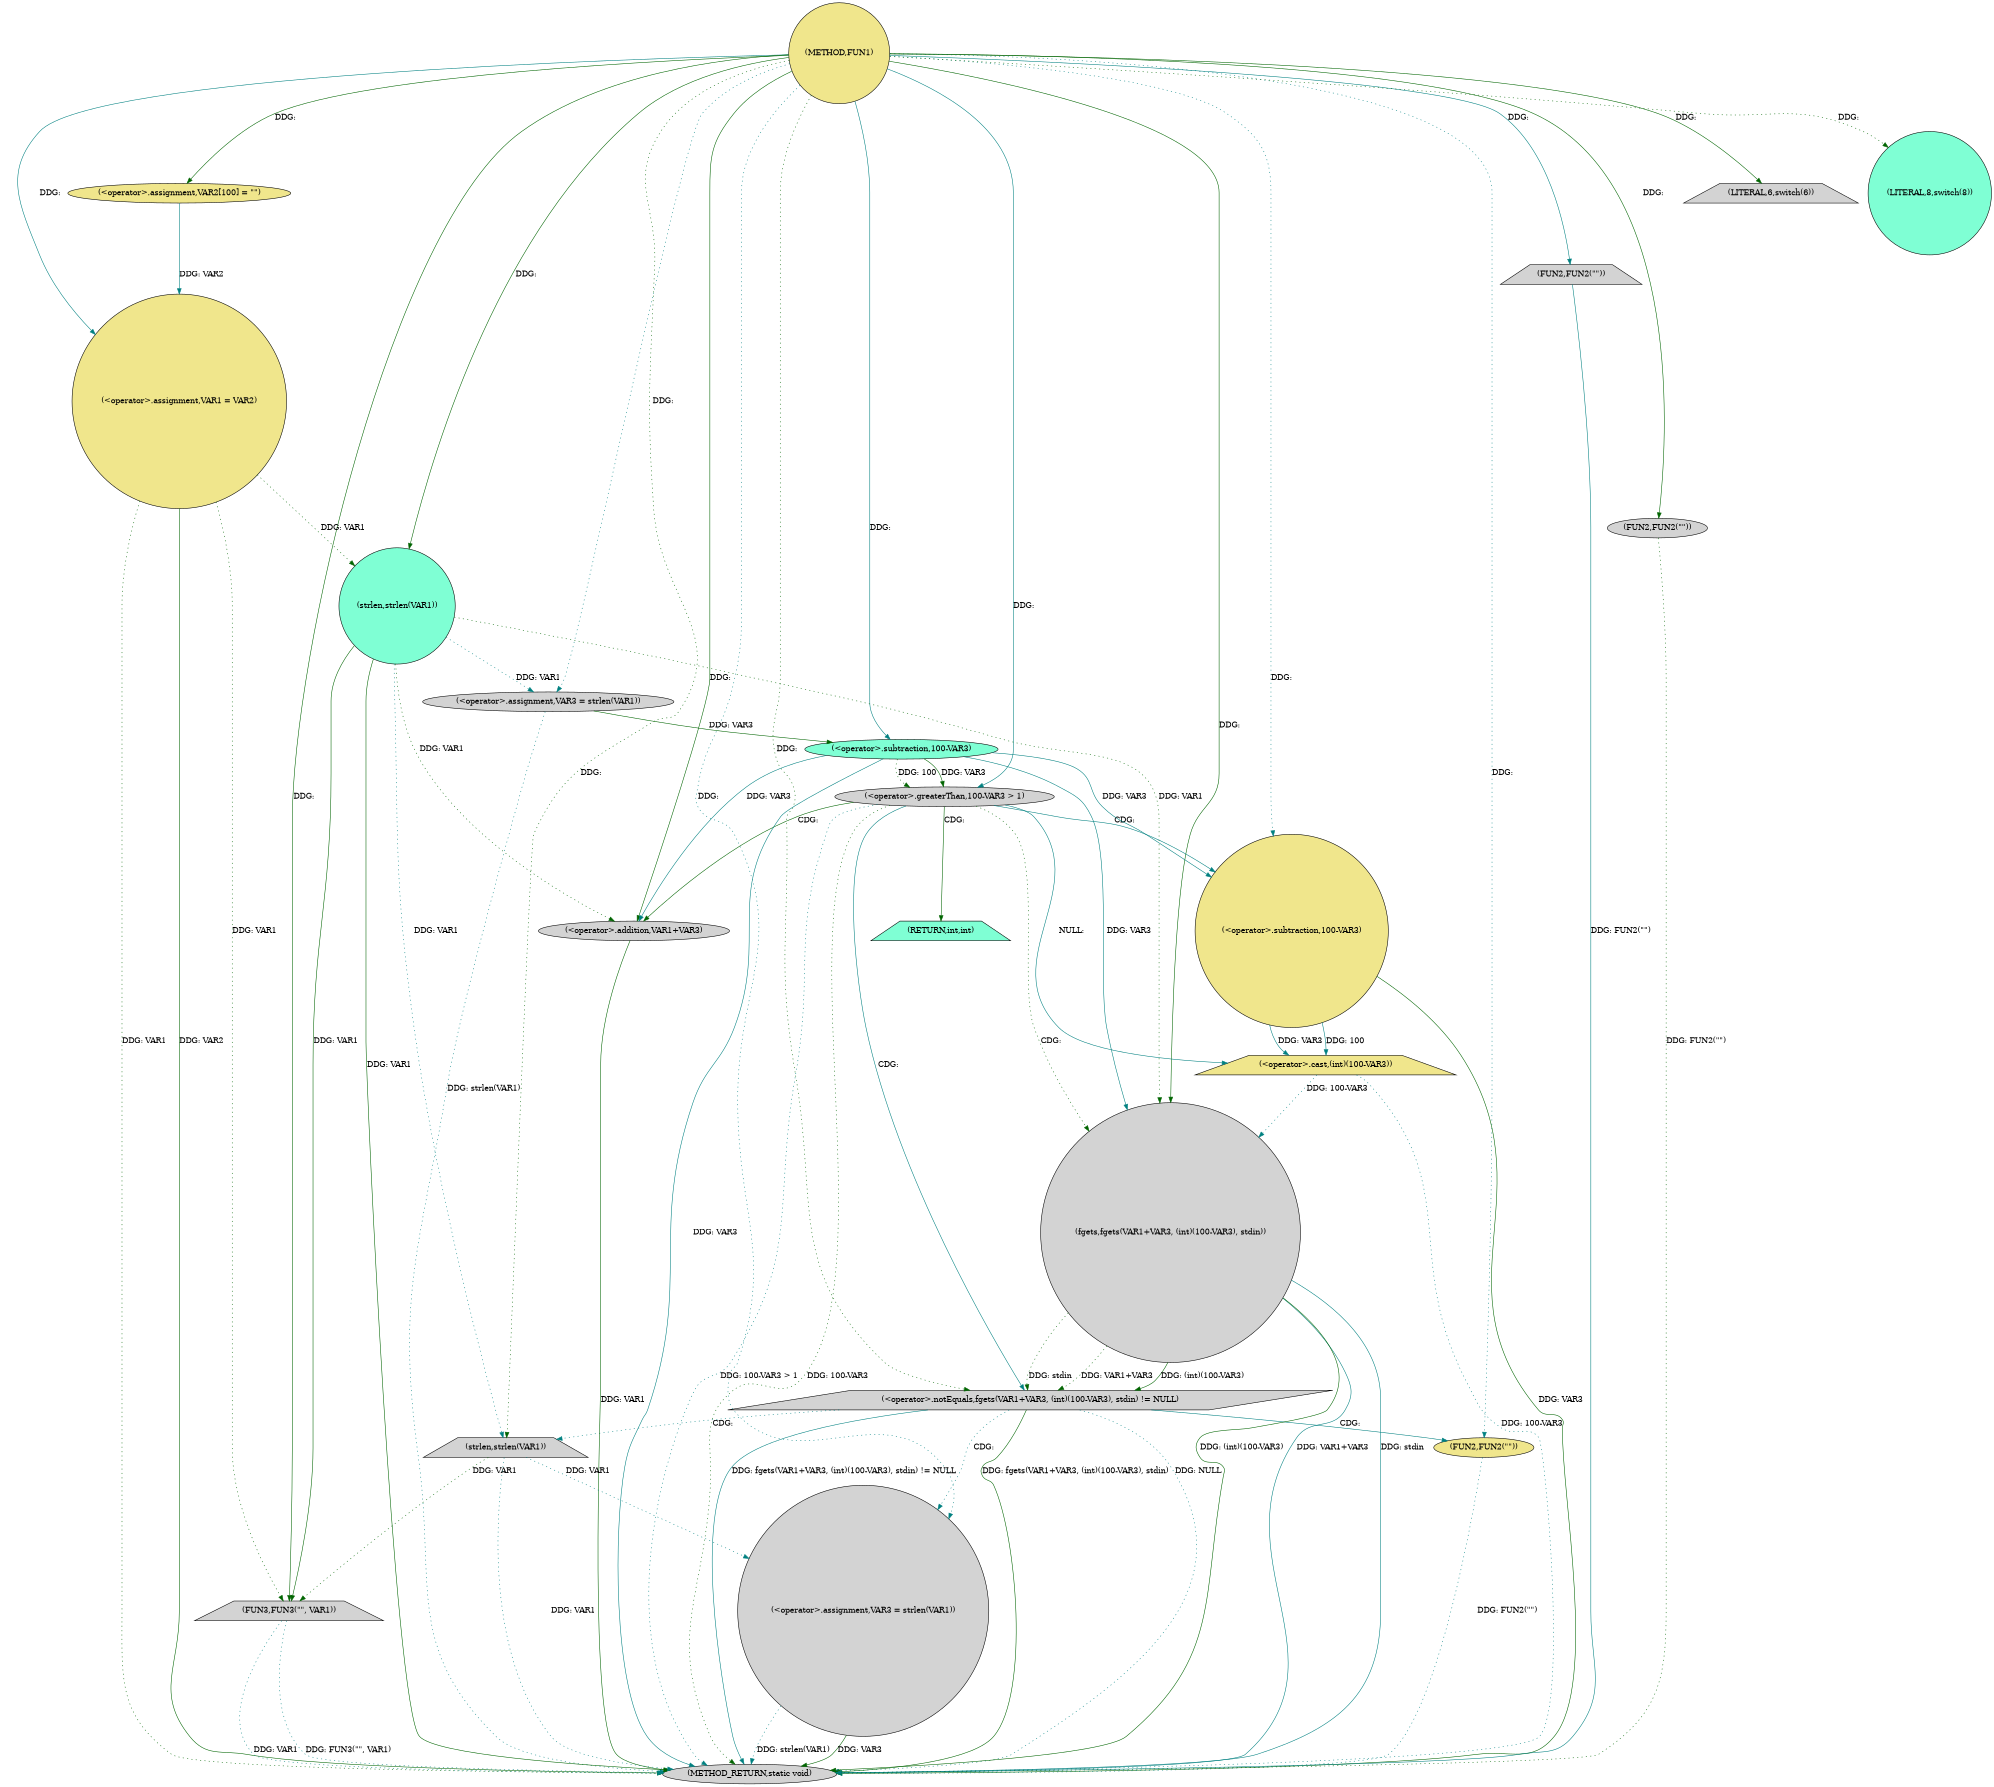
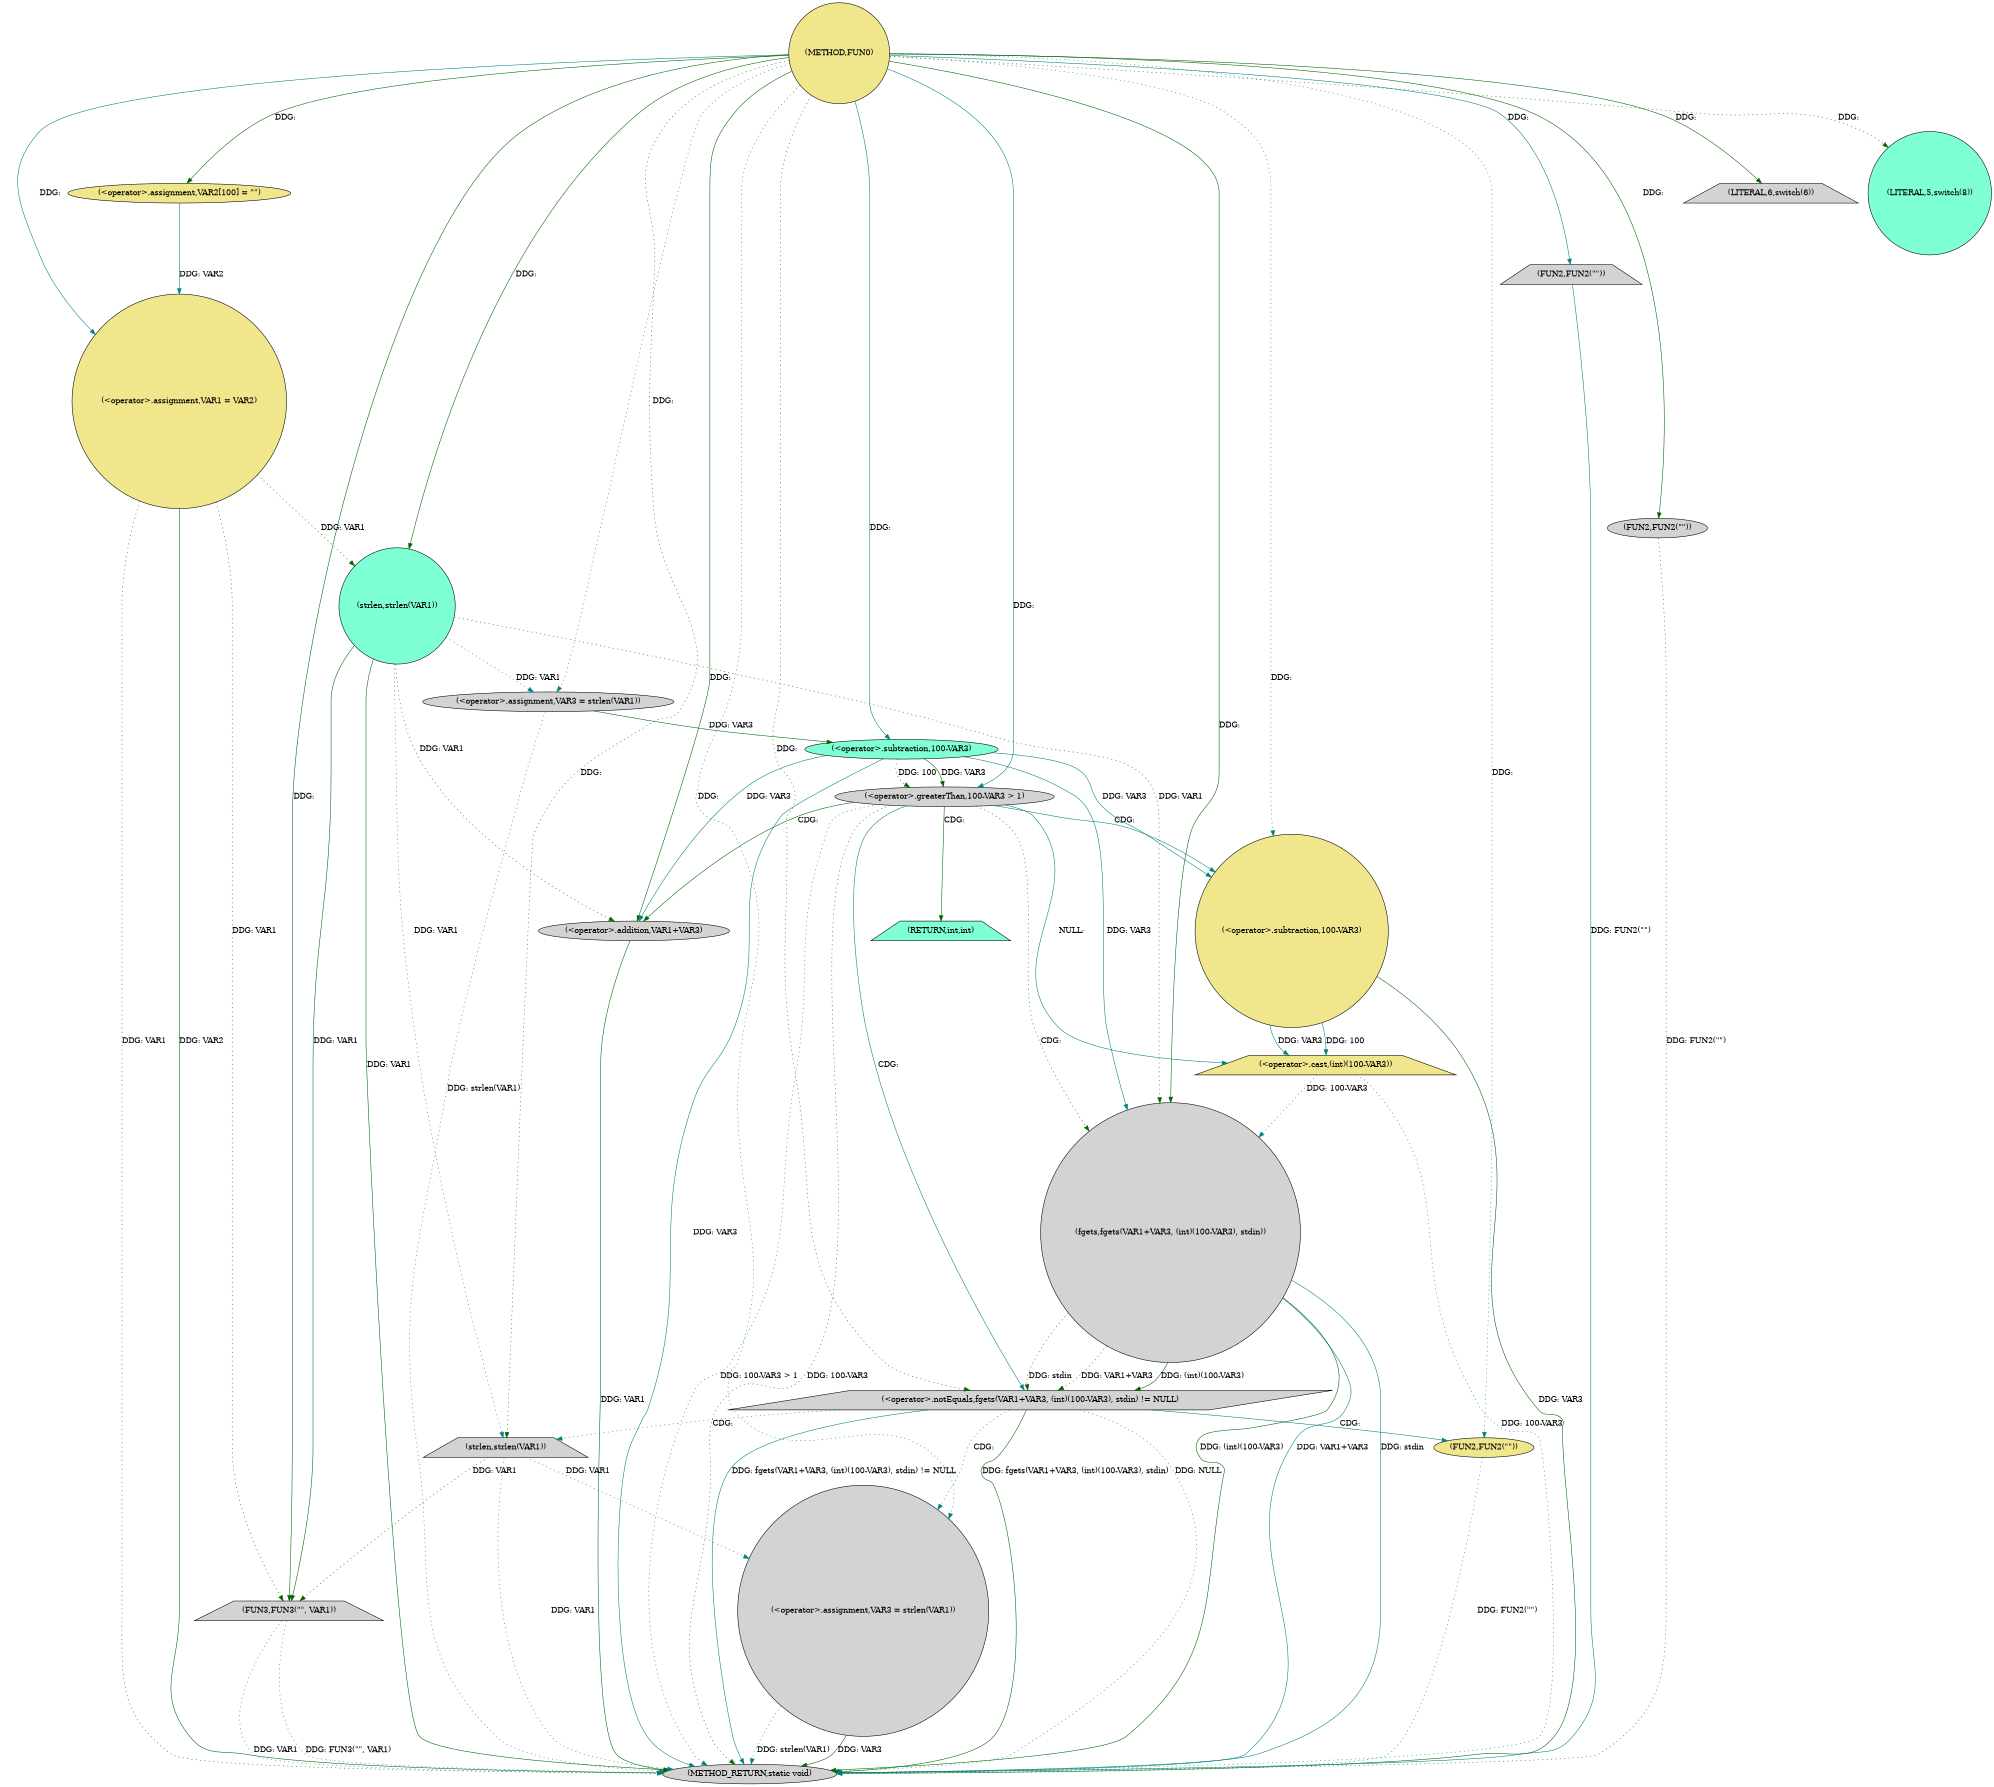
node "(METHOD,FUN1)": label "(METHOD,FUN1)" -> "(METHOD,FUN0)"
node "(LITERAL,8,switch(8))": label "(LITERAL,8,switch(8))" -> "(LITERAL,5,switch(8))"
